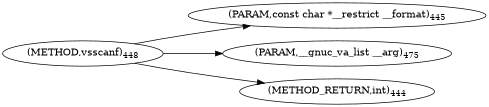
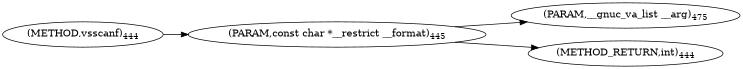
node "(METHOD,vsscanf)": text "448" -> "444"
edge "(METHOD,vsscanf)" -> "(PARAM,__gnuc_va_list __arg)": now "(PARAM,const char *__restrict __format)" -> "(PARAM,__gnuc_va_list __arg)"
edge "(METHOD,vsscanf)" -> "(METHOD_RETURN,int)": now "(PARAM,const char *__restrict __format)" -> "(METHOD_RETURN,int)"
